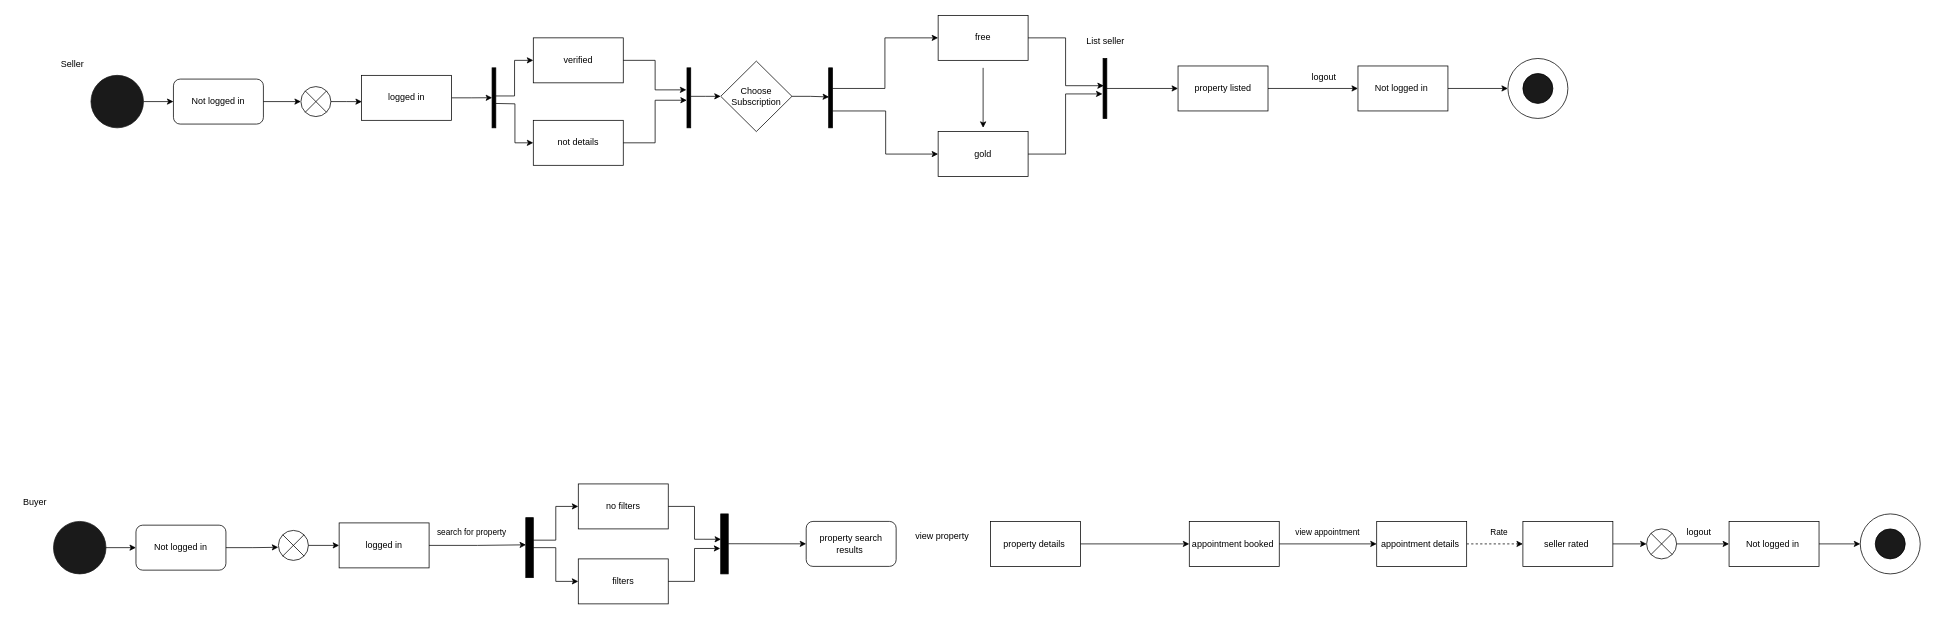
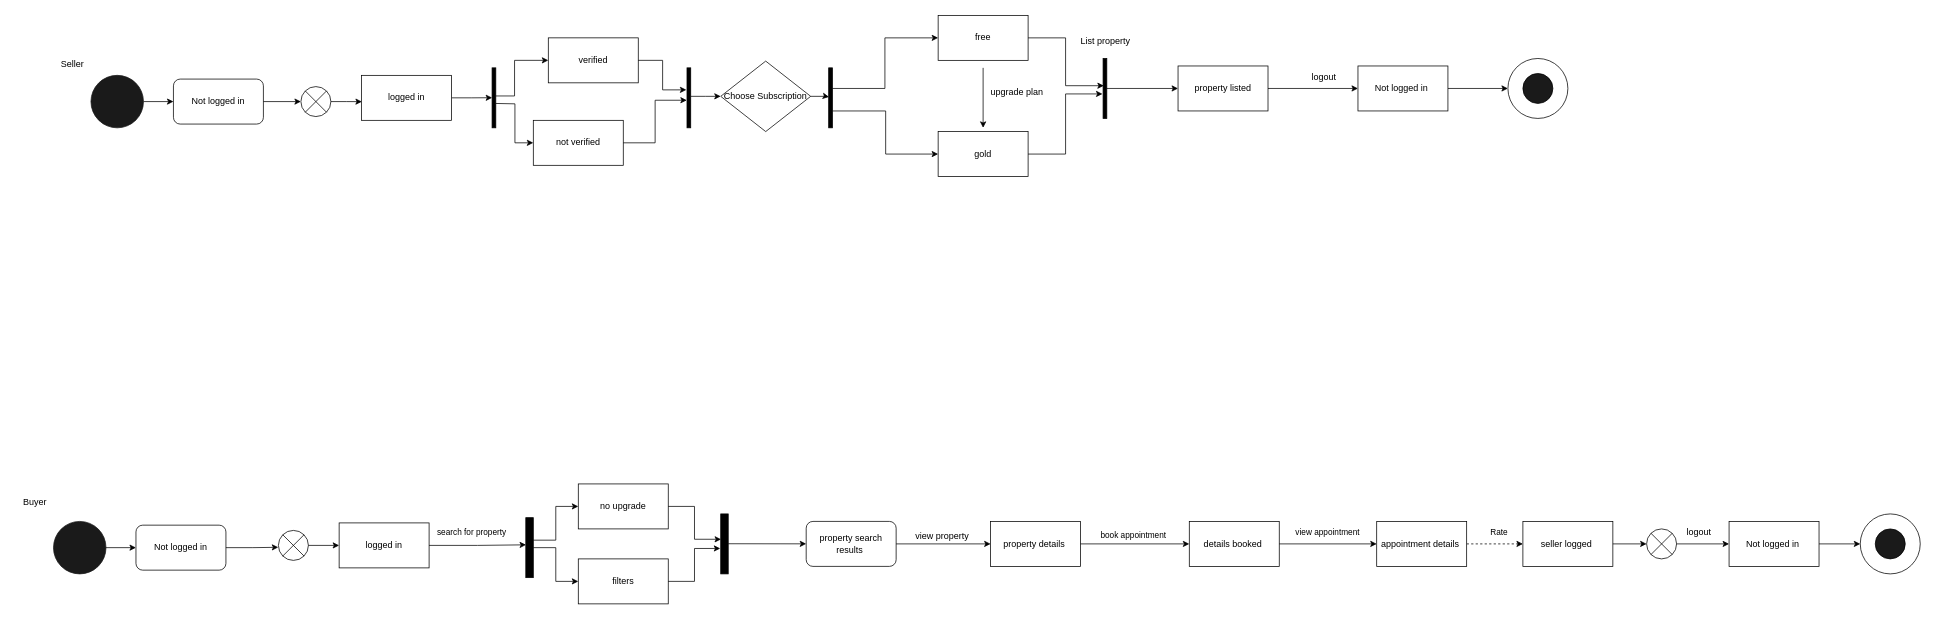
node "List seller": label "List seller" -> "List property"
node "verified": moved (578, 60) -> (593, 60)
node "Choose Subscription": size 71x71 -> 90x71
node "upgrade plan": added
node "not details": label "not details" -> "not verified"
node "no filters": label "no filters" -> "no upgrade"
node "book appointment": added
edge "property search results" -> "property details": added
node "appointment booked": label "appointment booked" -> "details booked"
node "seller rated": label "seller rated" -> "seller logged"
